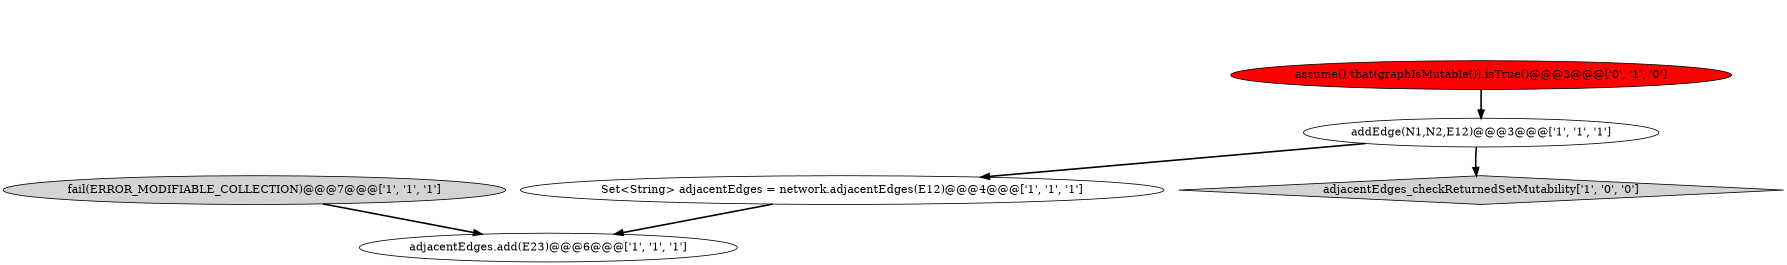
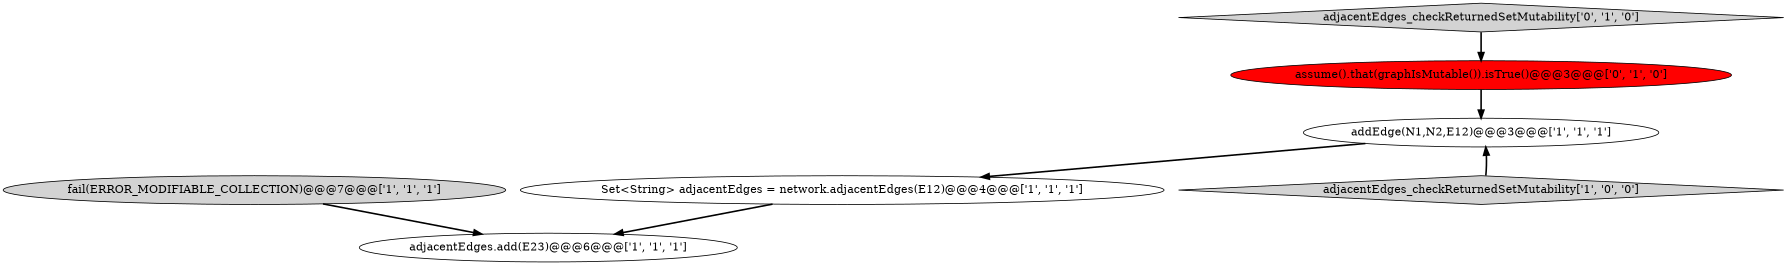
node "adjacentEdges_checkReturnedSetMutability['0', '1', '0']": added
edge "addEdge(N1,N2,E12)@@@3@@@['1', '1', '1']" -> "adjacentEdges_checkReturnedSetMutability['1', '0', '0']": reversed
